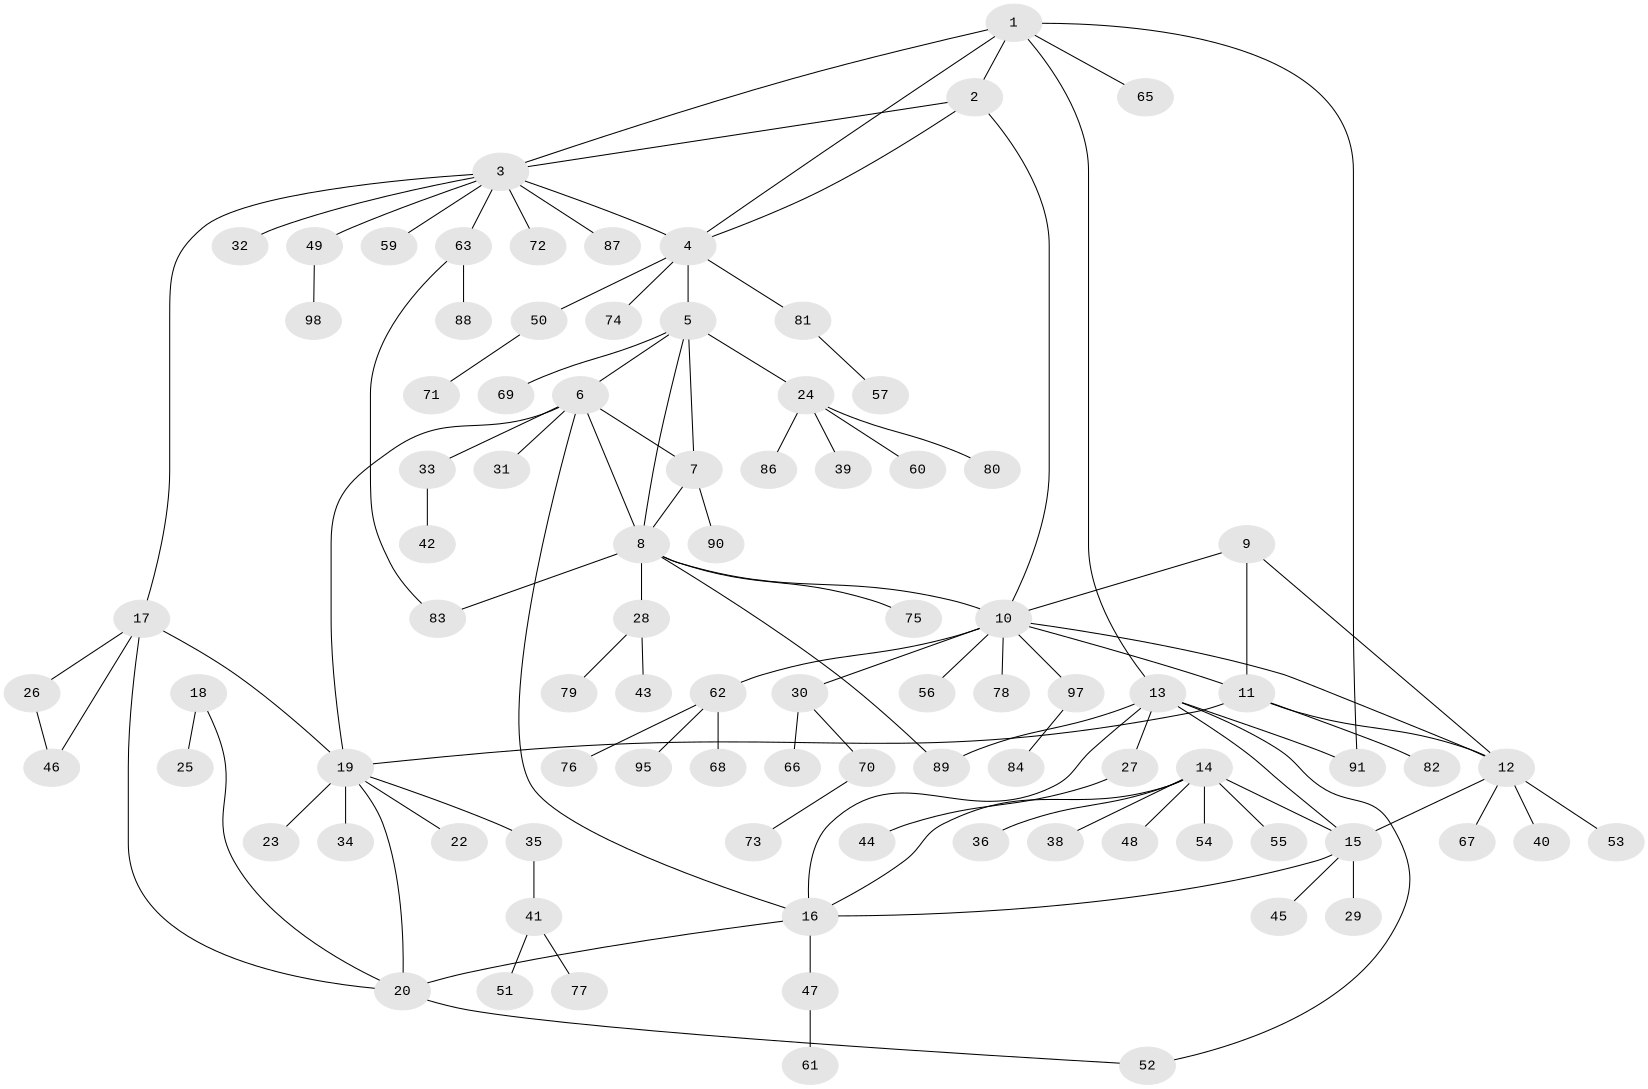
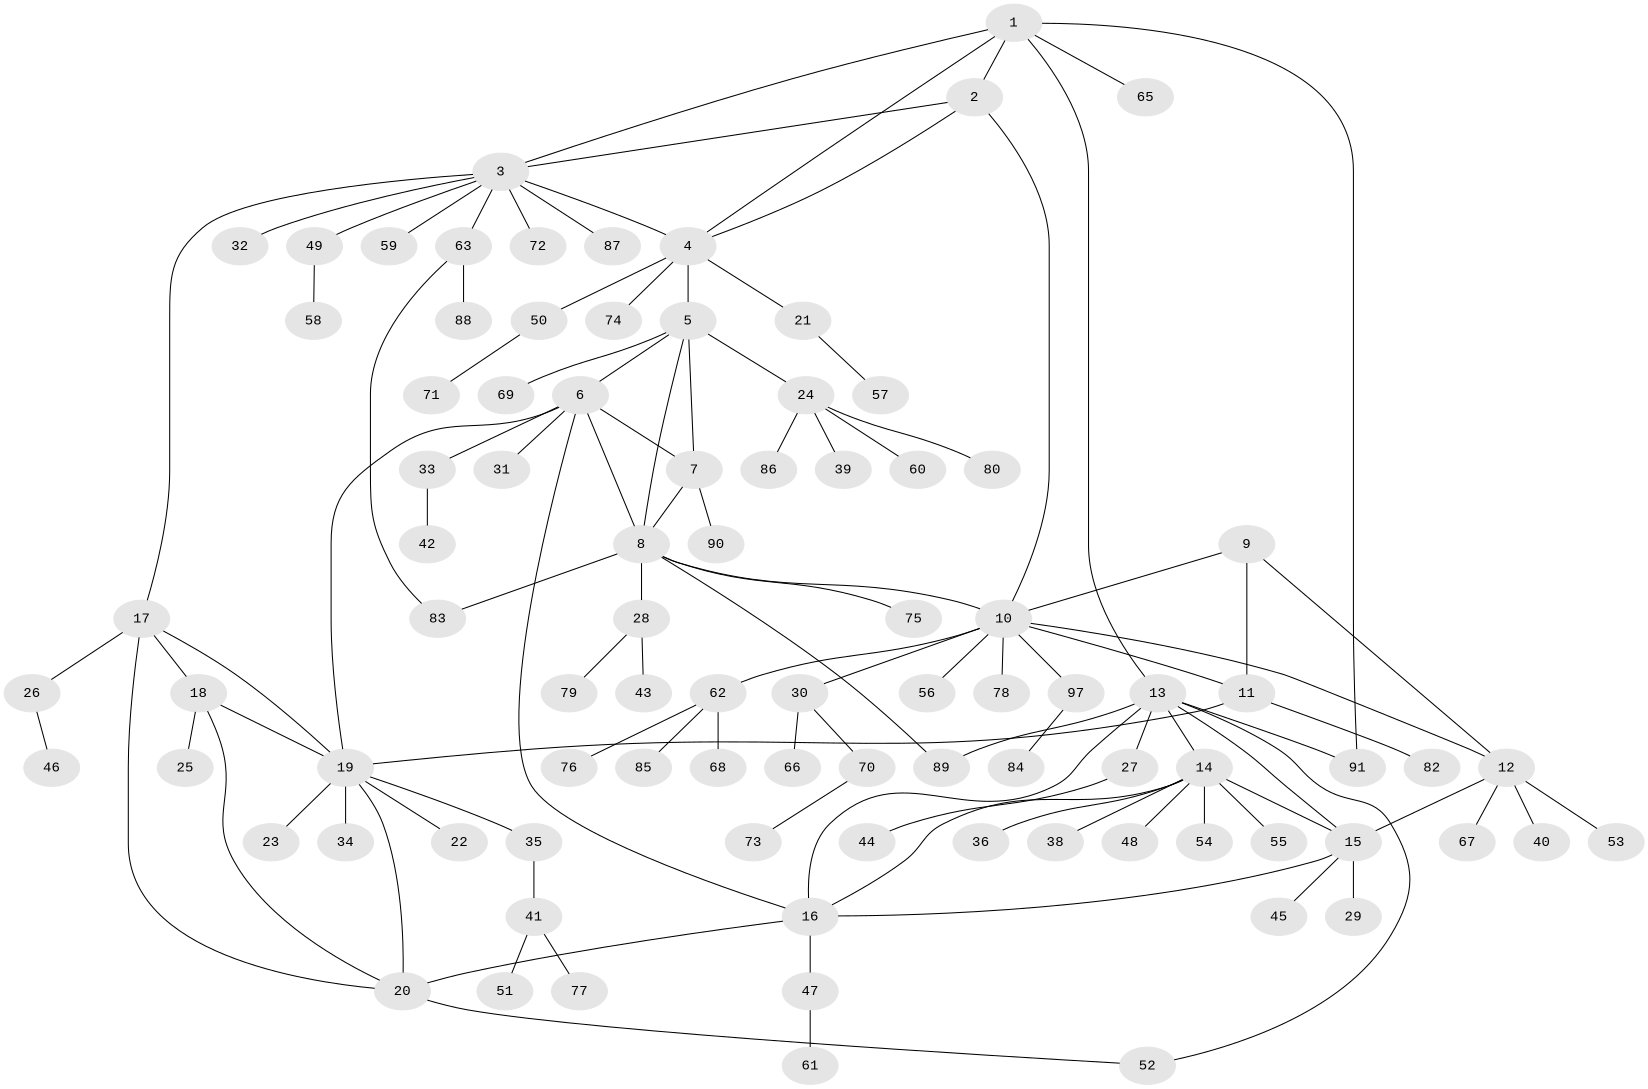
node "98": label "98" -> "58"
node "81": label "81" -> "21"
edge "17" -- "46": now "17" -- "18"
edge "11" -- "12": removed
edge "18" -- "19": added
edge "13" -- "14": added
node "95": label "95" -> "85"
